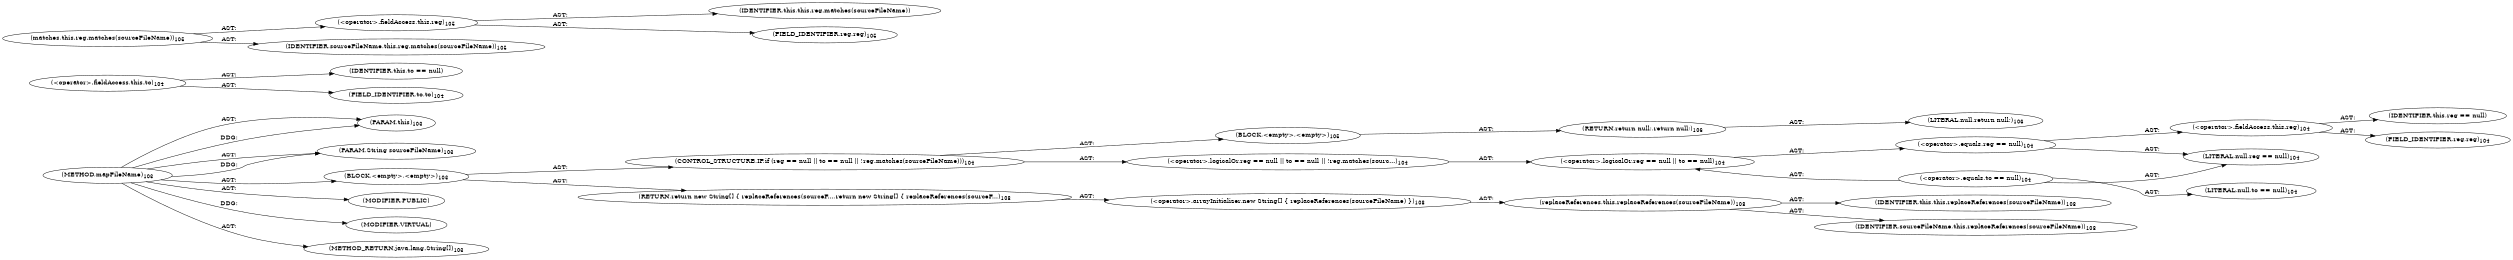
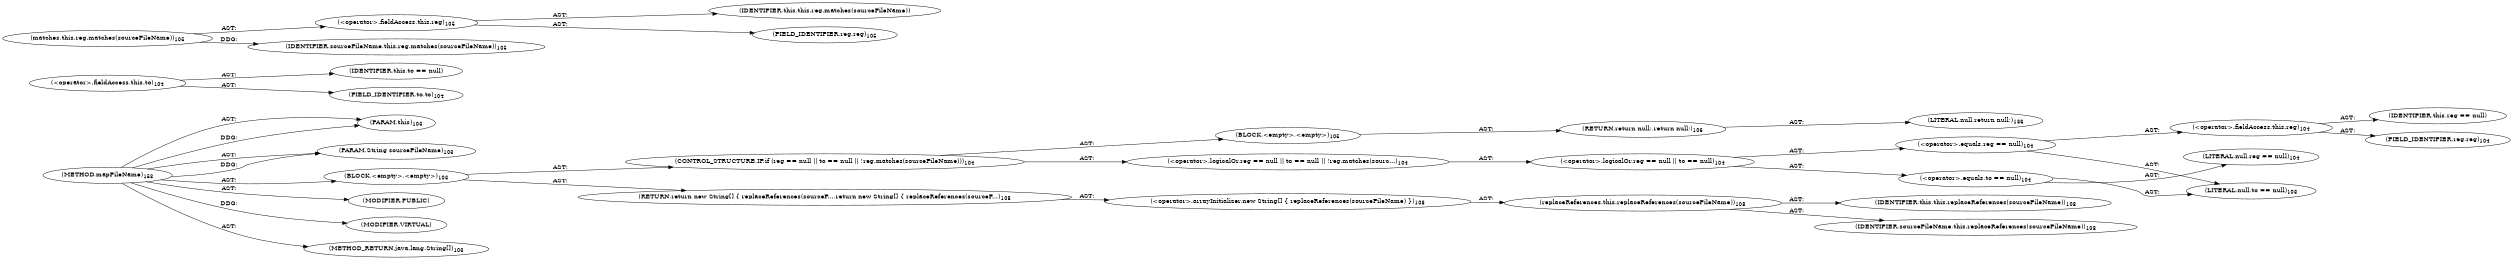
edge "(matches,this.reg.matches(sourceFileName))" -> "(IDENTIFIER,sourceFileName,this.reg.matches(sourceFileName))": label "AST: " -> "DDG: "
node "(LITERAL,null,return null;)": text "106" -> "136"
edge "(<operator>.equals,reg == null)" -> "(LITERAL,null,reg == null)": now "(<operator>.equals,reg == null)" -> "(LITERAL,null,to == null)"
node "(METHOD,mapFileName)": text "103" -> "153"
edge "(<operator>.equals,to == null)" -> "(<operator>.logicalOr,reg == null || to == null)": reversed
node "(LITERAL,null,to == null)": text "104" -> "103"
